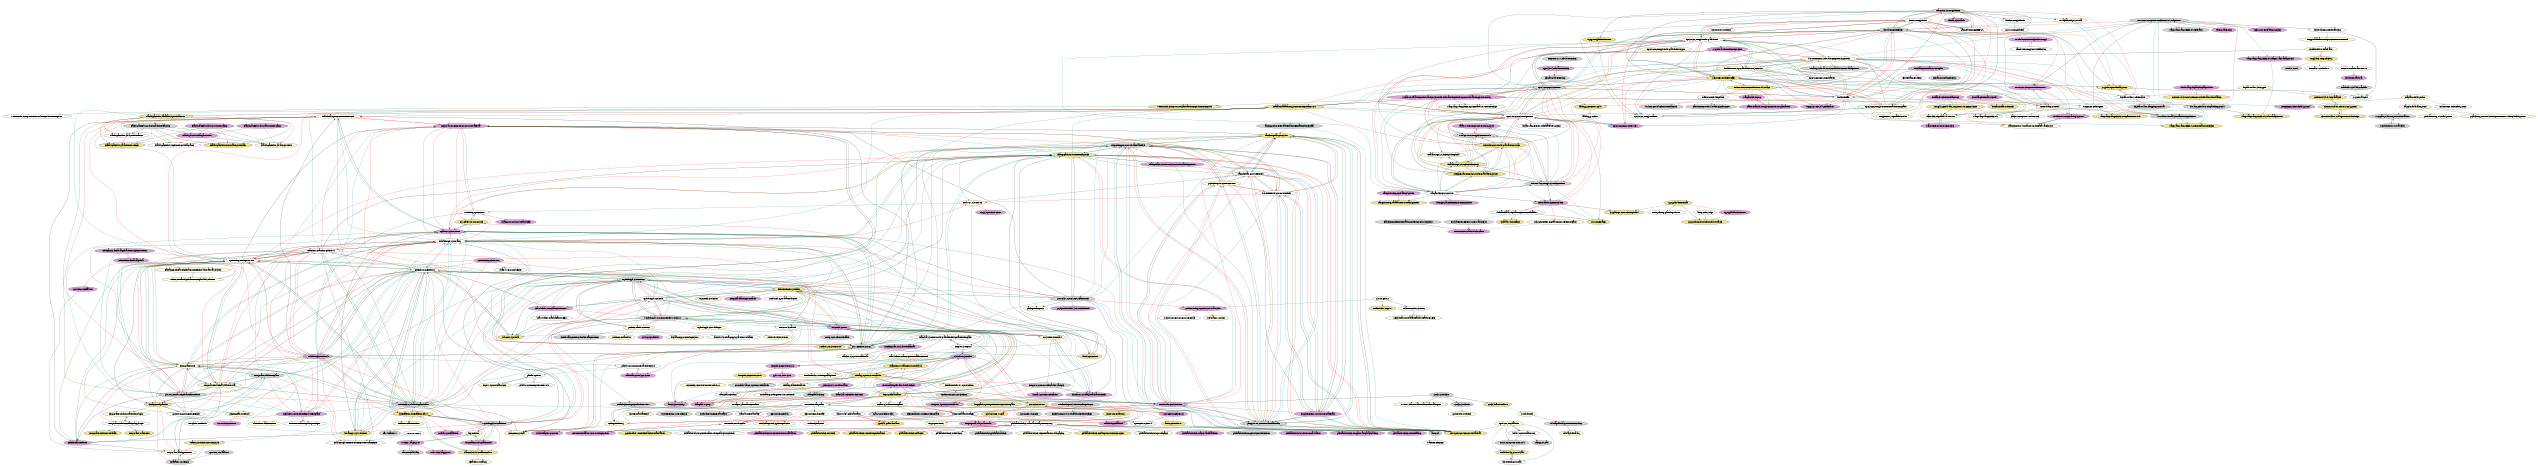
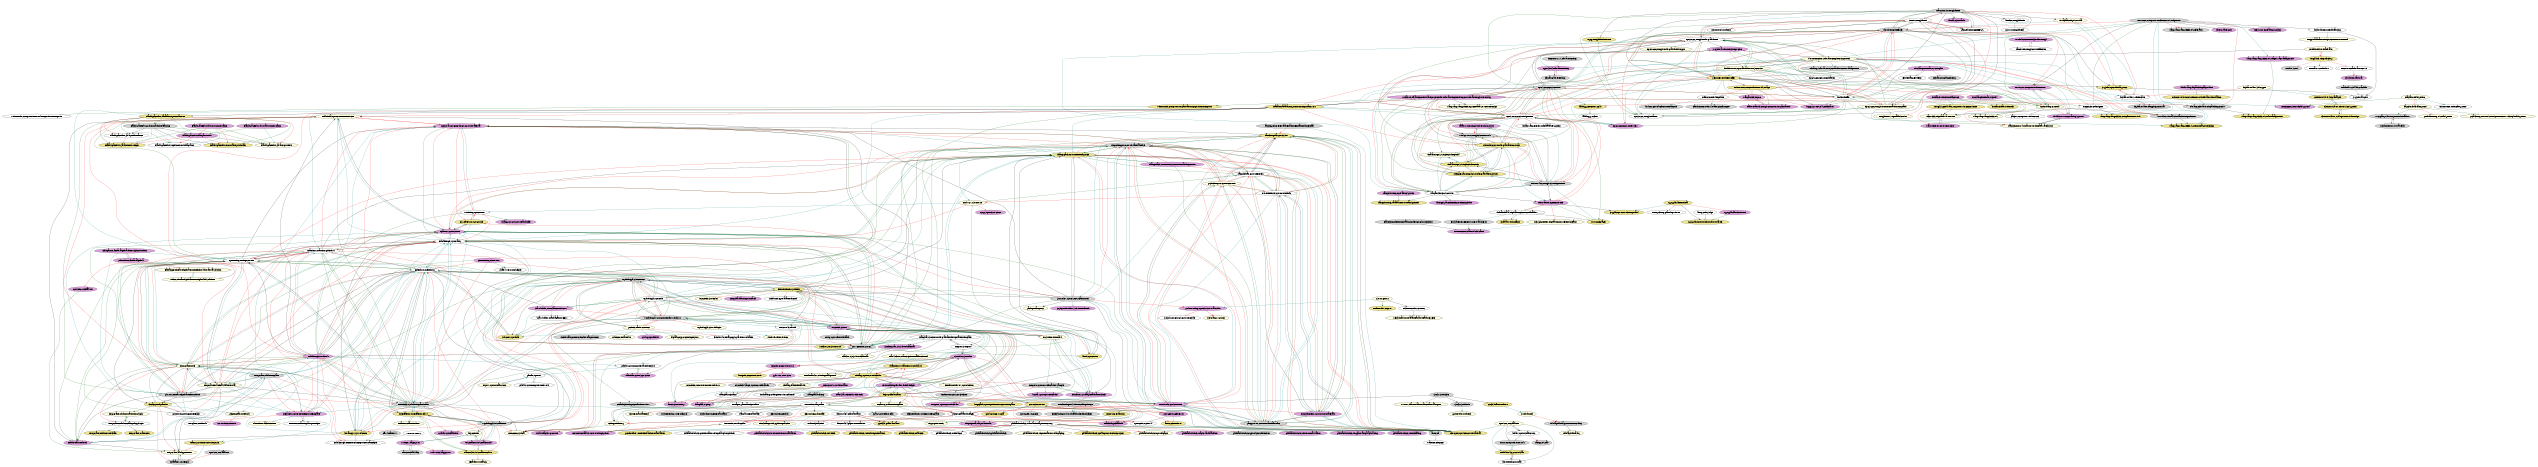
node "discus0434/paper-summarizer": added
